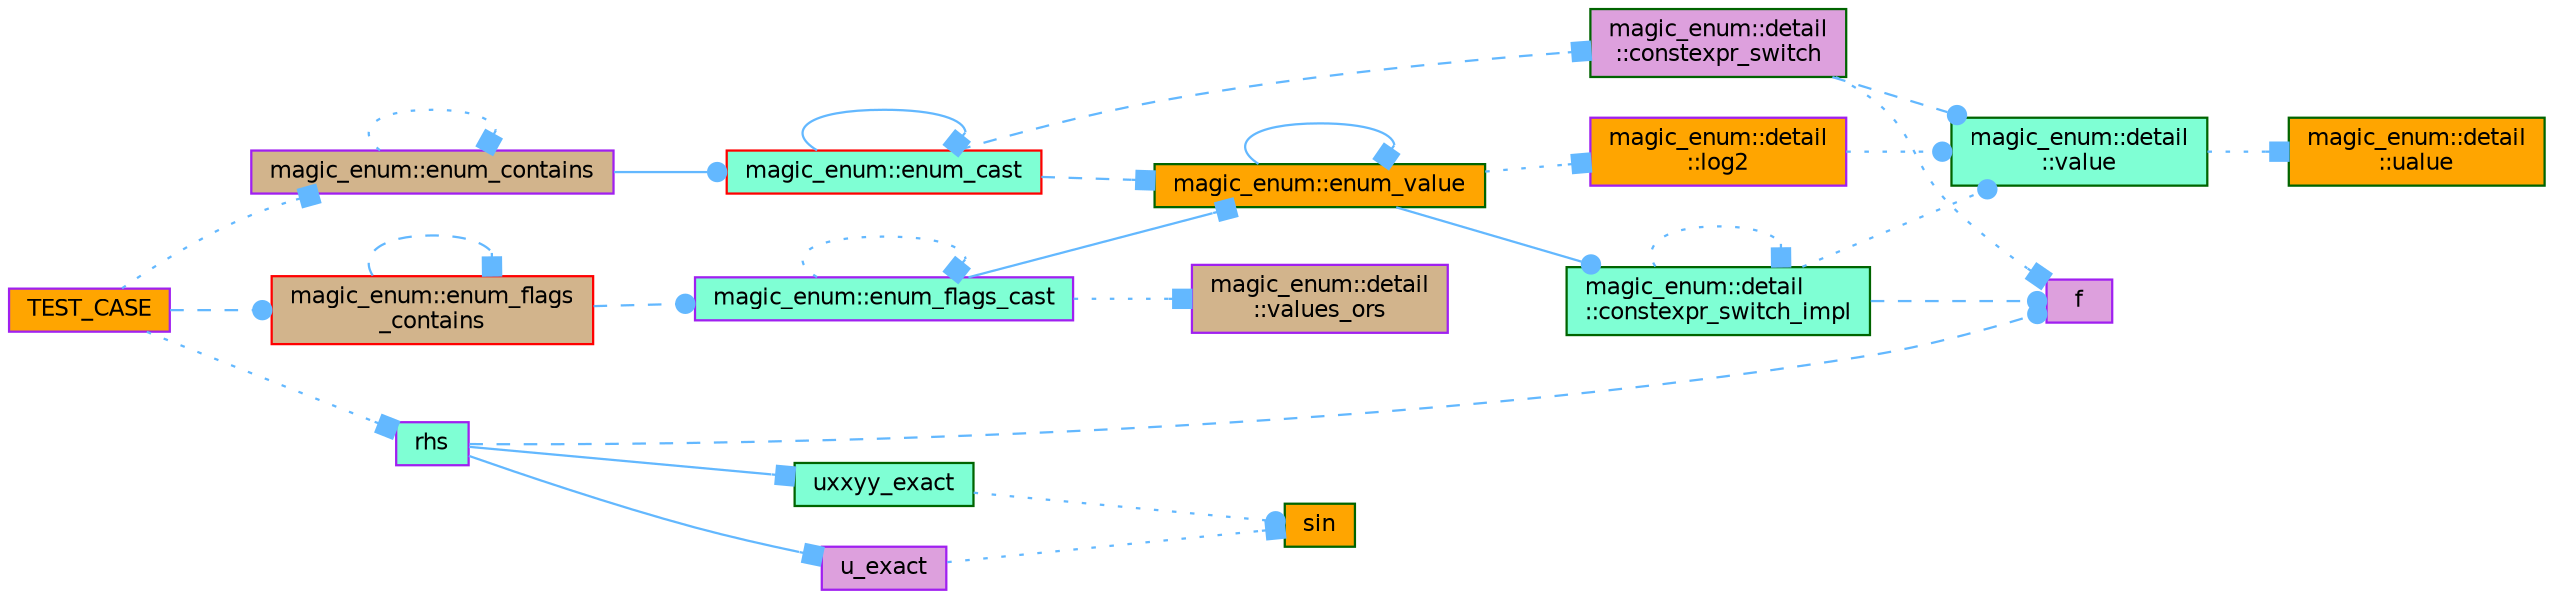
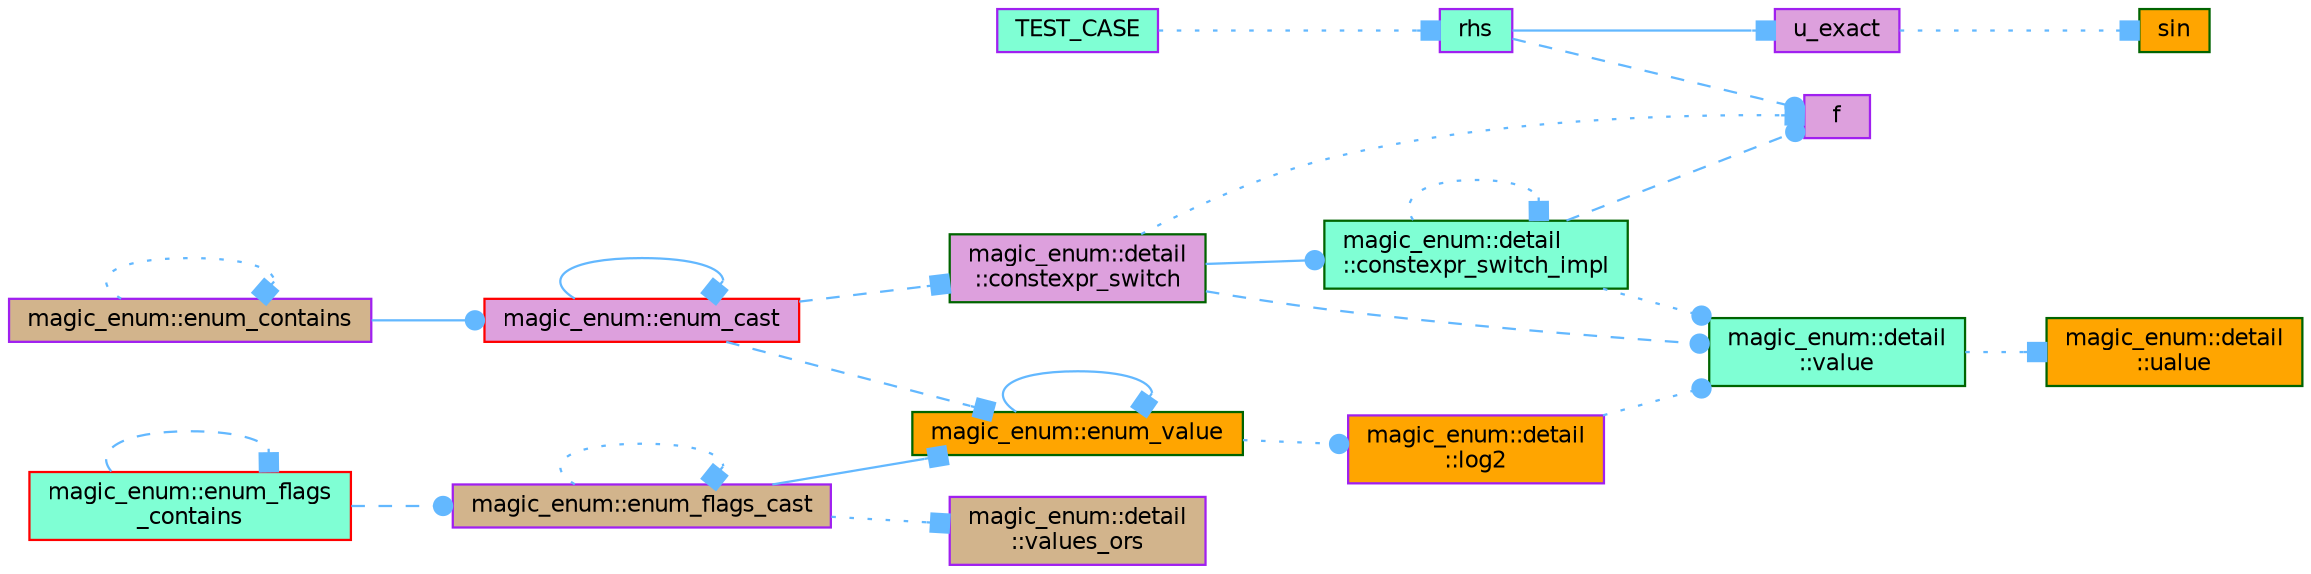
edge "magic_enum::enum_value" -> "magic_enum::detail ::log2": arrowhead box -> dot
node "magic_enum::enum_cast": fillcolor aquamarine -> plum
edge "magic_enum::enum_value" -> "magic_enum::detail ::constexpr_switch_impl": now "magic_enum::detail ::constexpr_switch" -> "magic_enum::detail ::constexpr_switch_impl"
edge "TEST_CASE" -> "magic_enum::enum_contains": removed
node "magic_enum::enum_flags_cast": fillcolor aquamarine -> tan
node "TEST_CASE": fillcolor orange -> aquamarine
edge "TEST_CASE" -> "magic_enum::enum_flags _contains": removed
node "magic_enum::enum_flags _contains": fillcolor tan -> aquamarine
node "uxxyy_exact": removed
